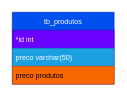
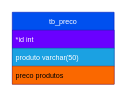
node "tb_produtos": label "tb_produtos" -> "tb_preco"
node "preco varchar(50)": label "preco varchar(50)" -> "produto varchar(50)"
